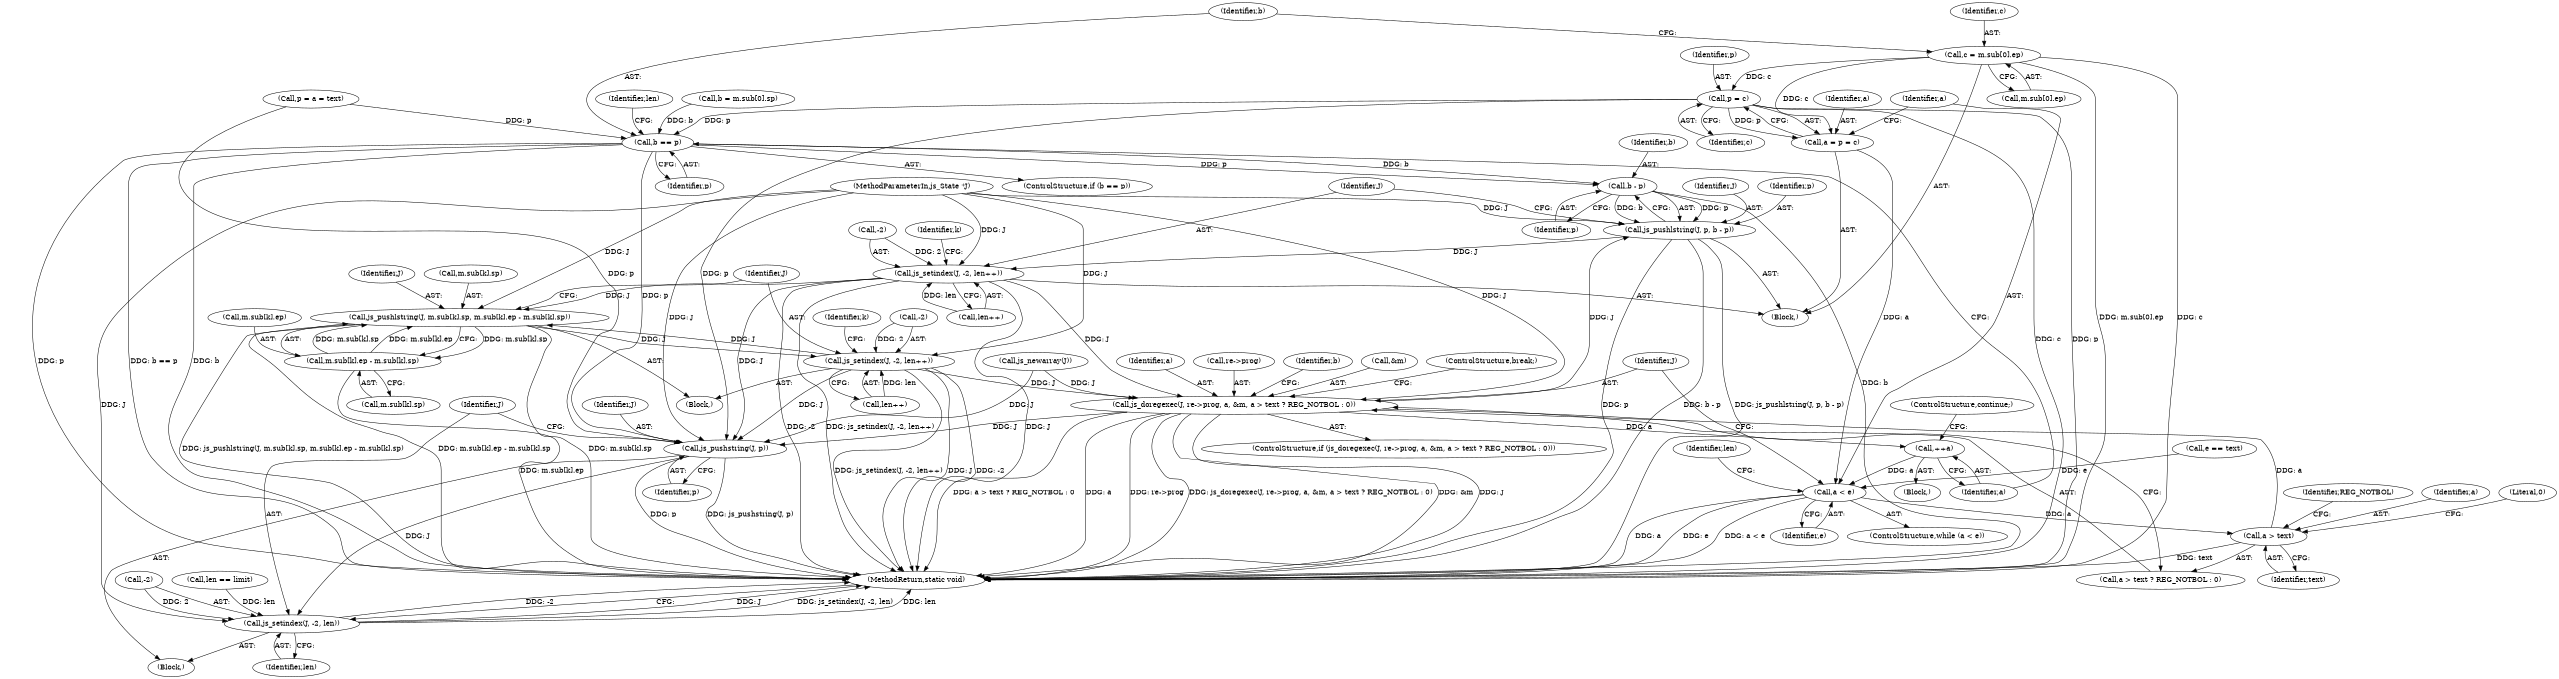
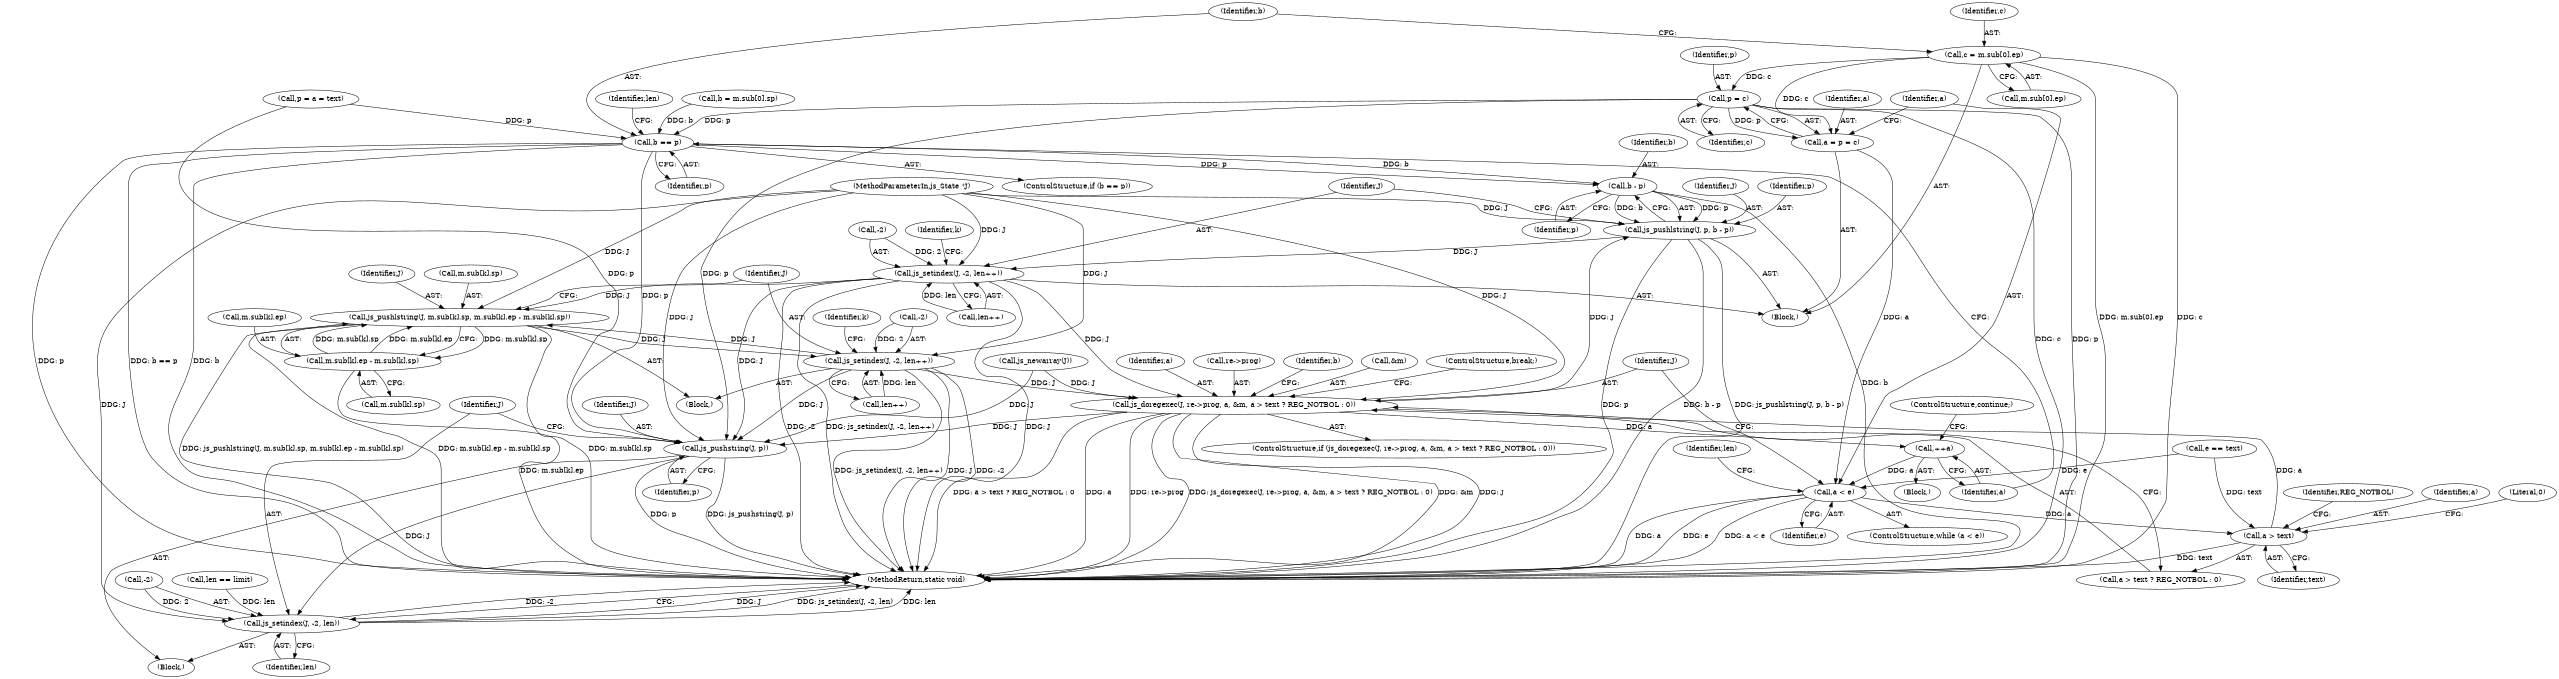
edge "(Call,e == text)" -> "(Call,a > text)": added, label "DDG: text"
